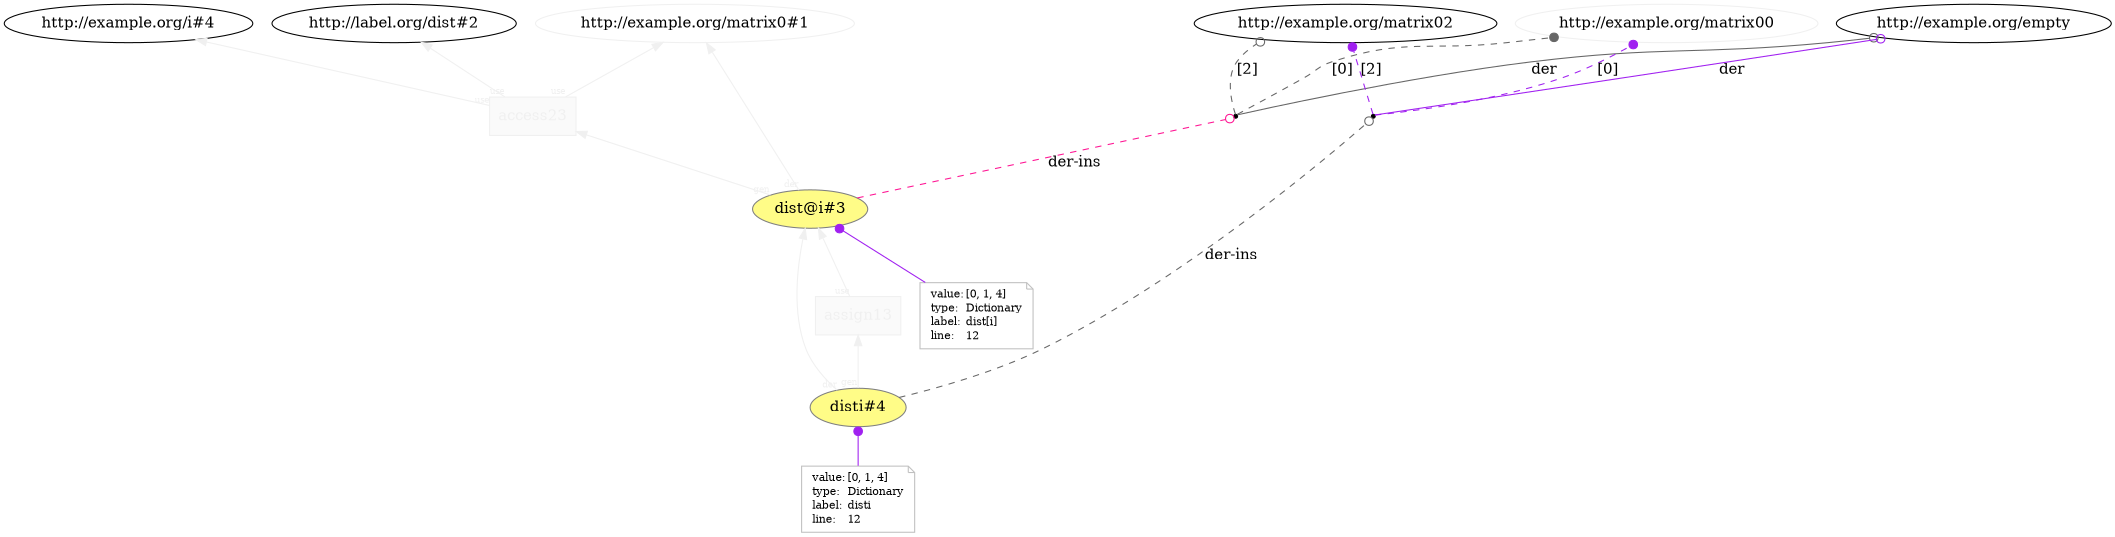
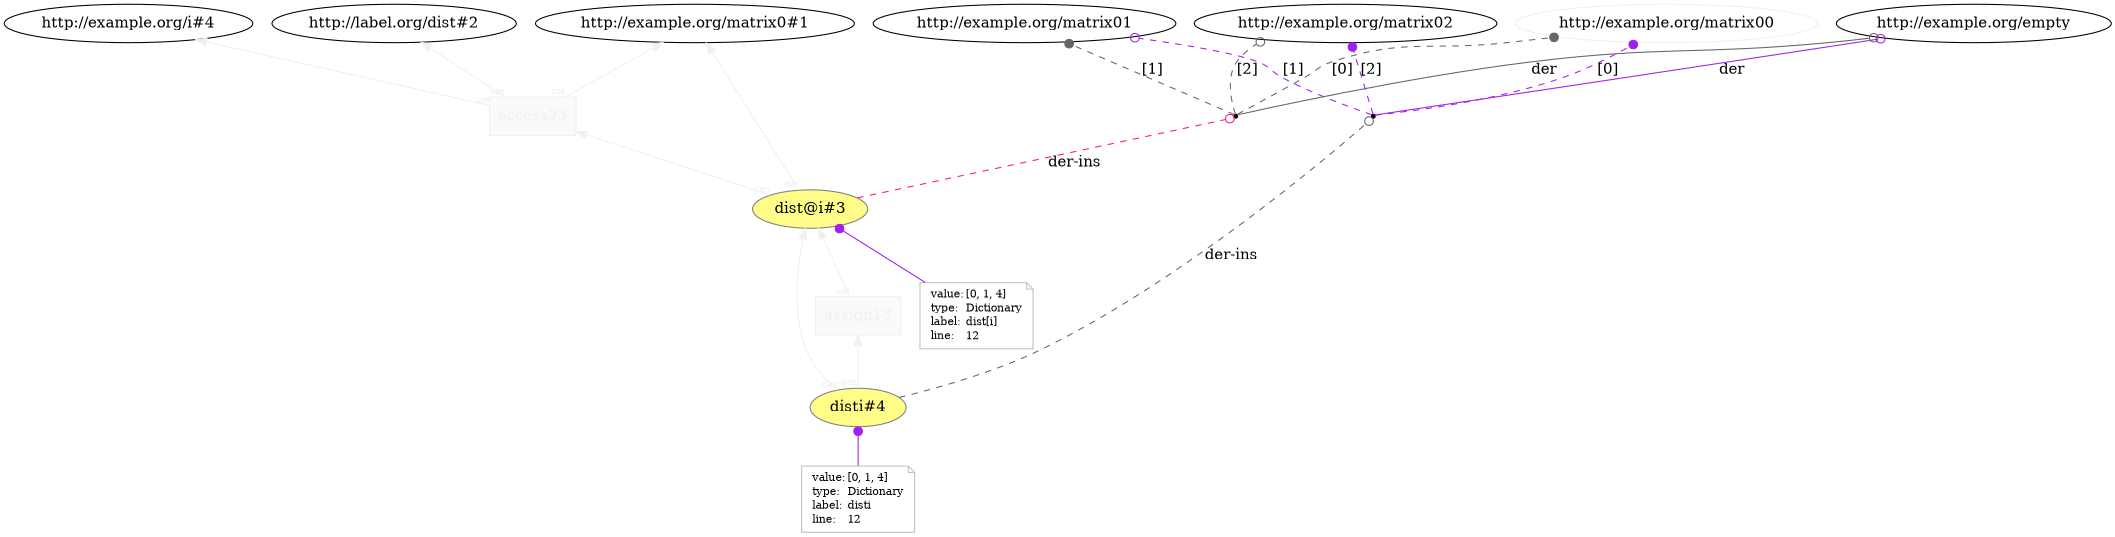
node "http://example.org/matrix0#1": color #f0f0f0 -> black
node "http://example.org/matrix01": added
